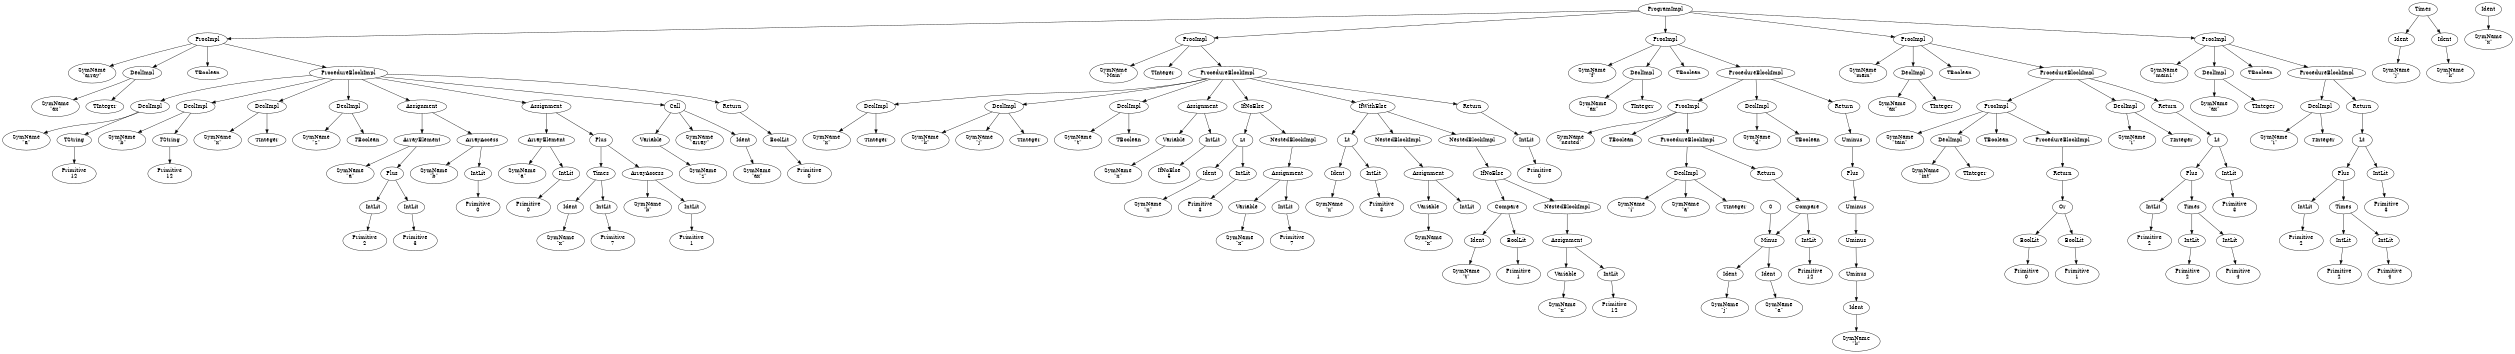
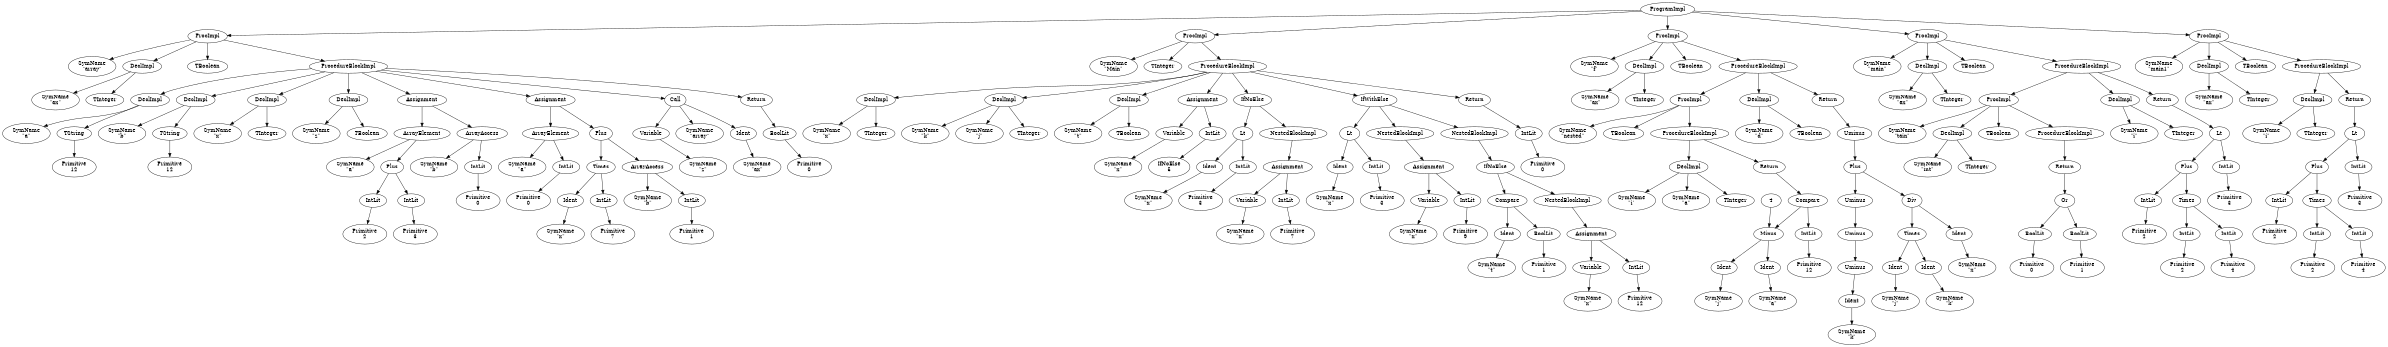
node "Div": added
node "0": label "0" -> "4"
node "Primitive 9": added
